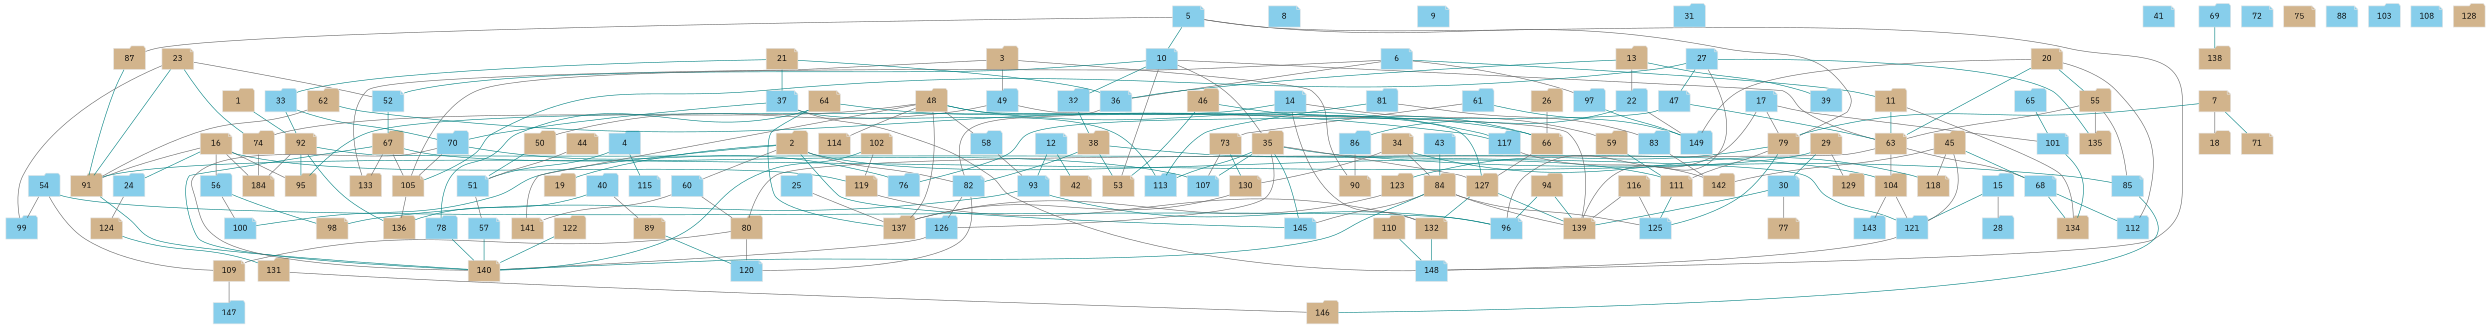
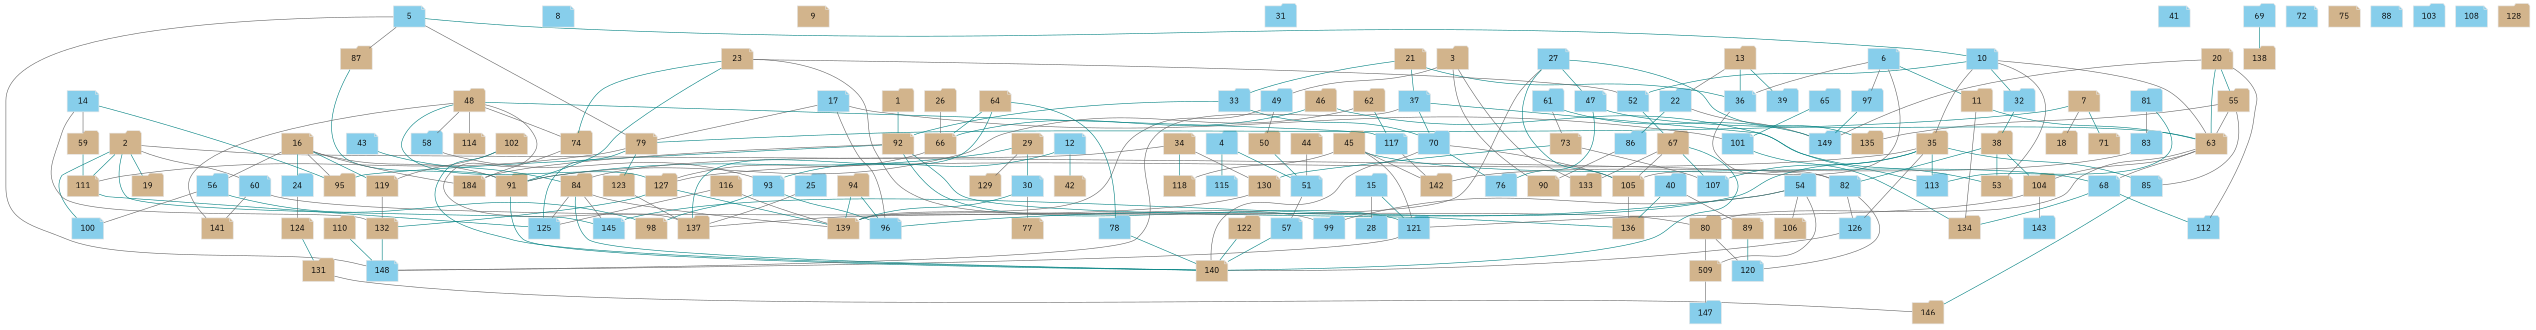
node "9": fillcolor skyblue -> tan
node "117": shape folder -> note
node "106": added
node "109": label "109" -> "509"
